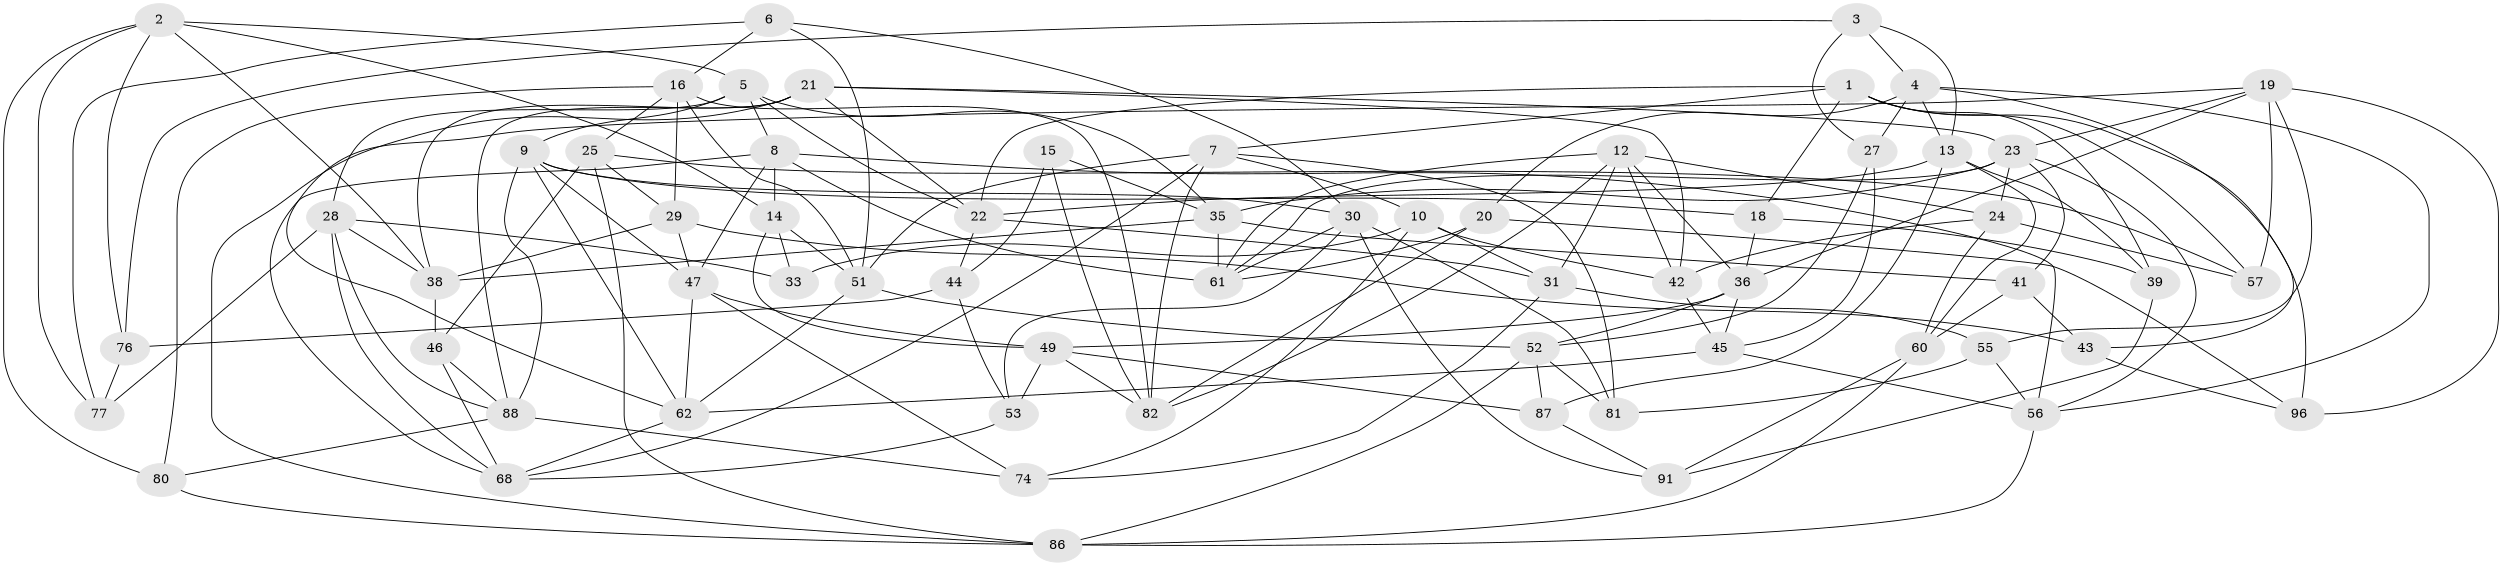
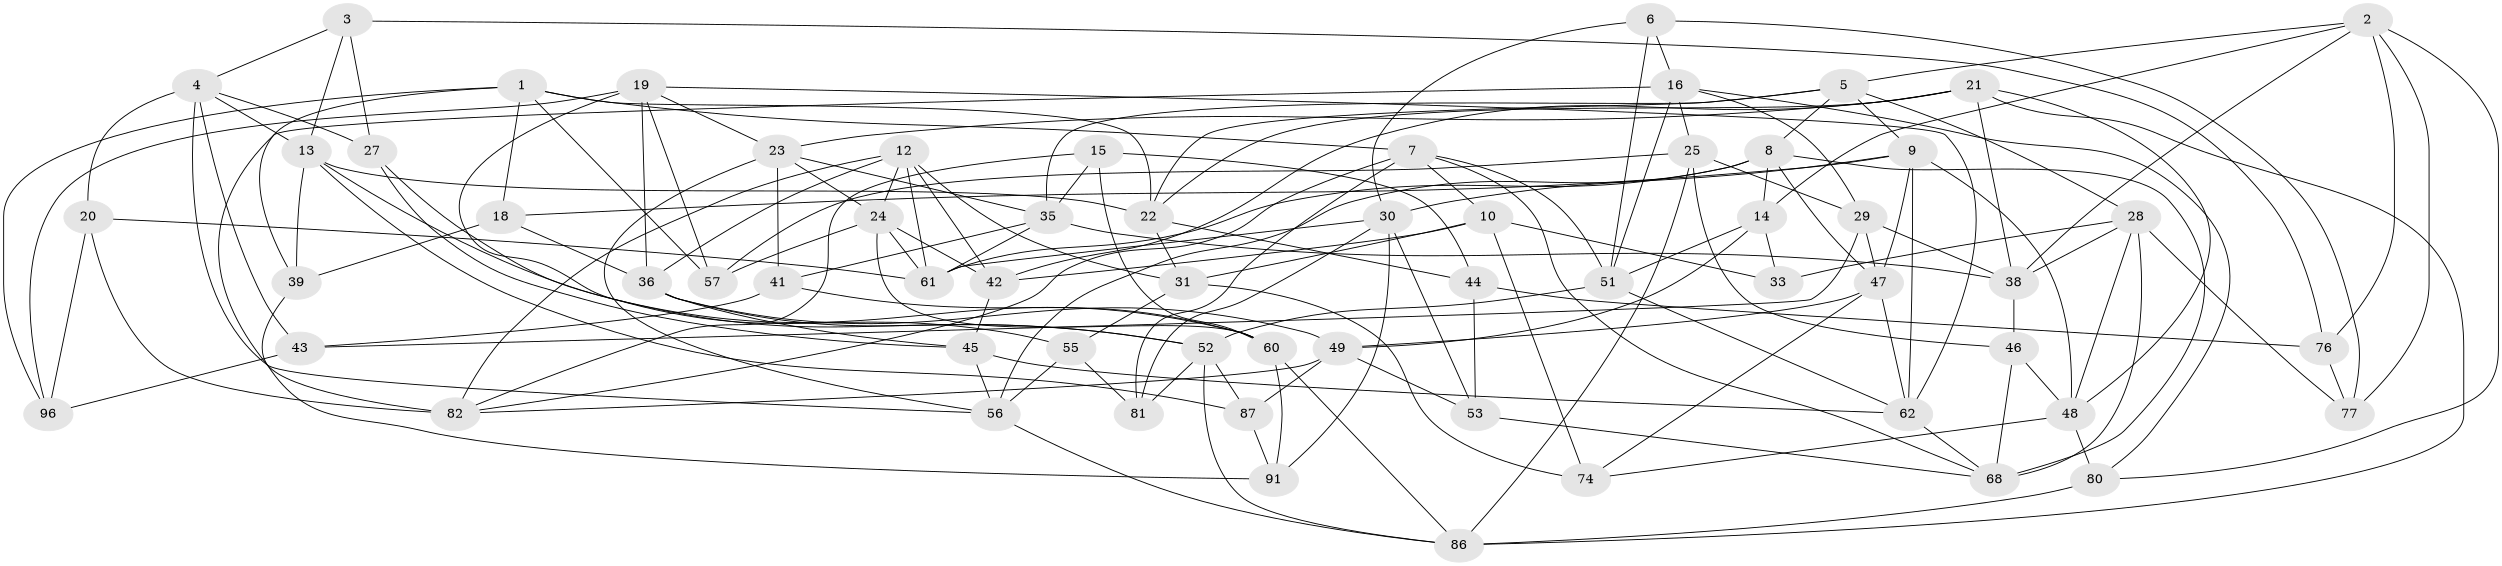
edge "23" -- "61": now "24" -- "61"
edge "15" -- "60": added
node "88": label "88" -> "48"
